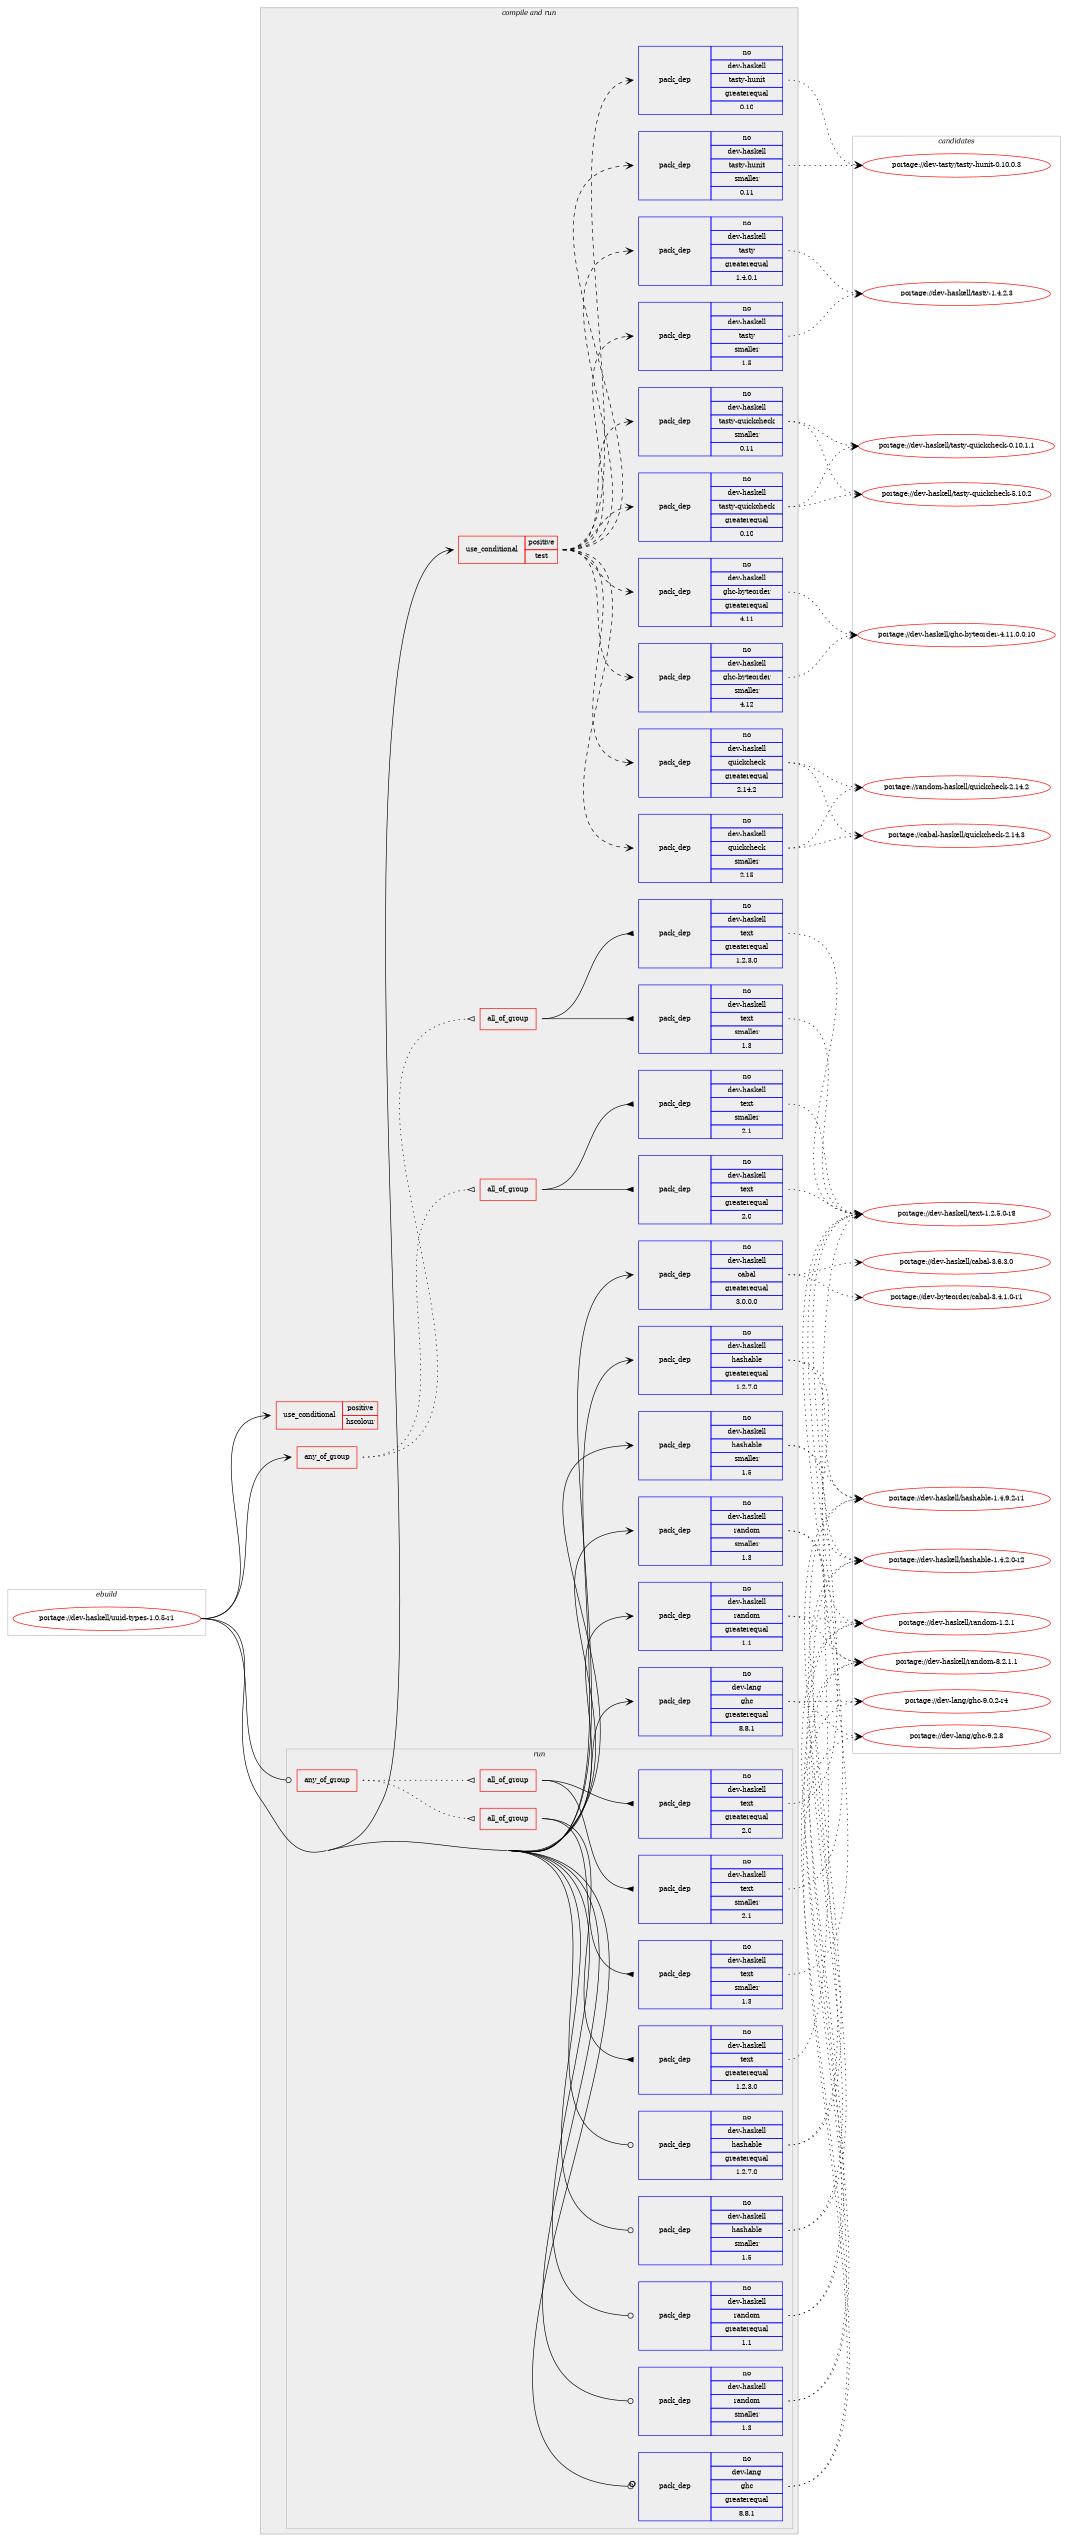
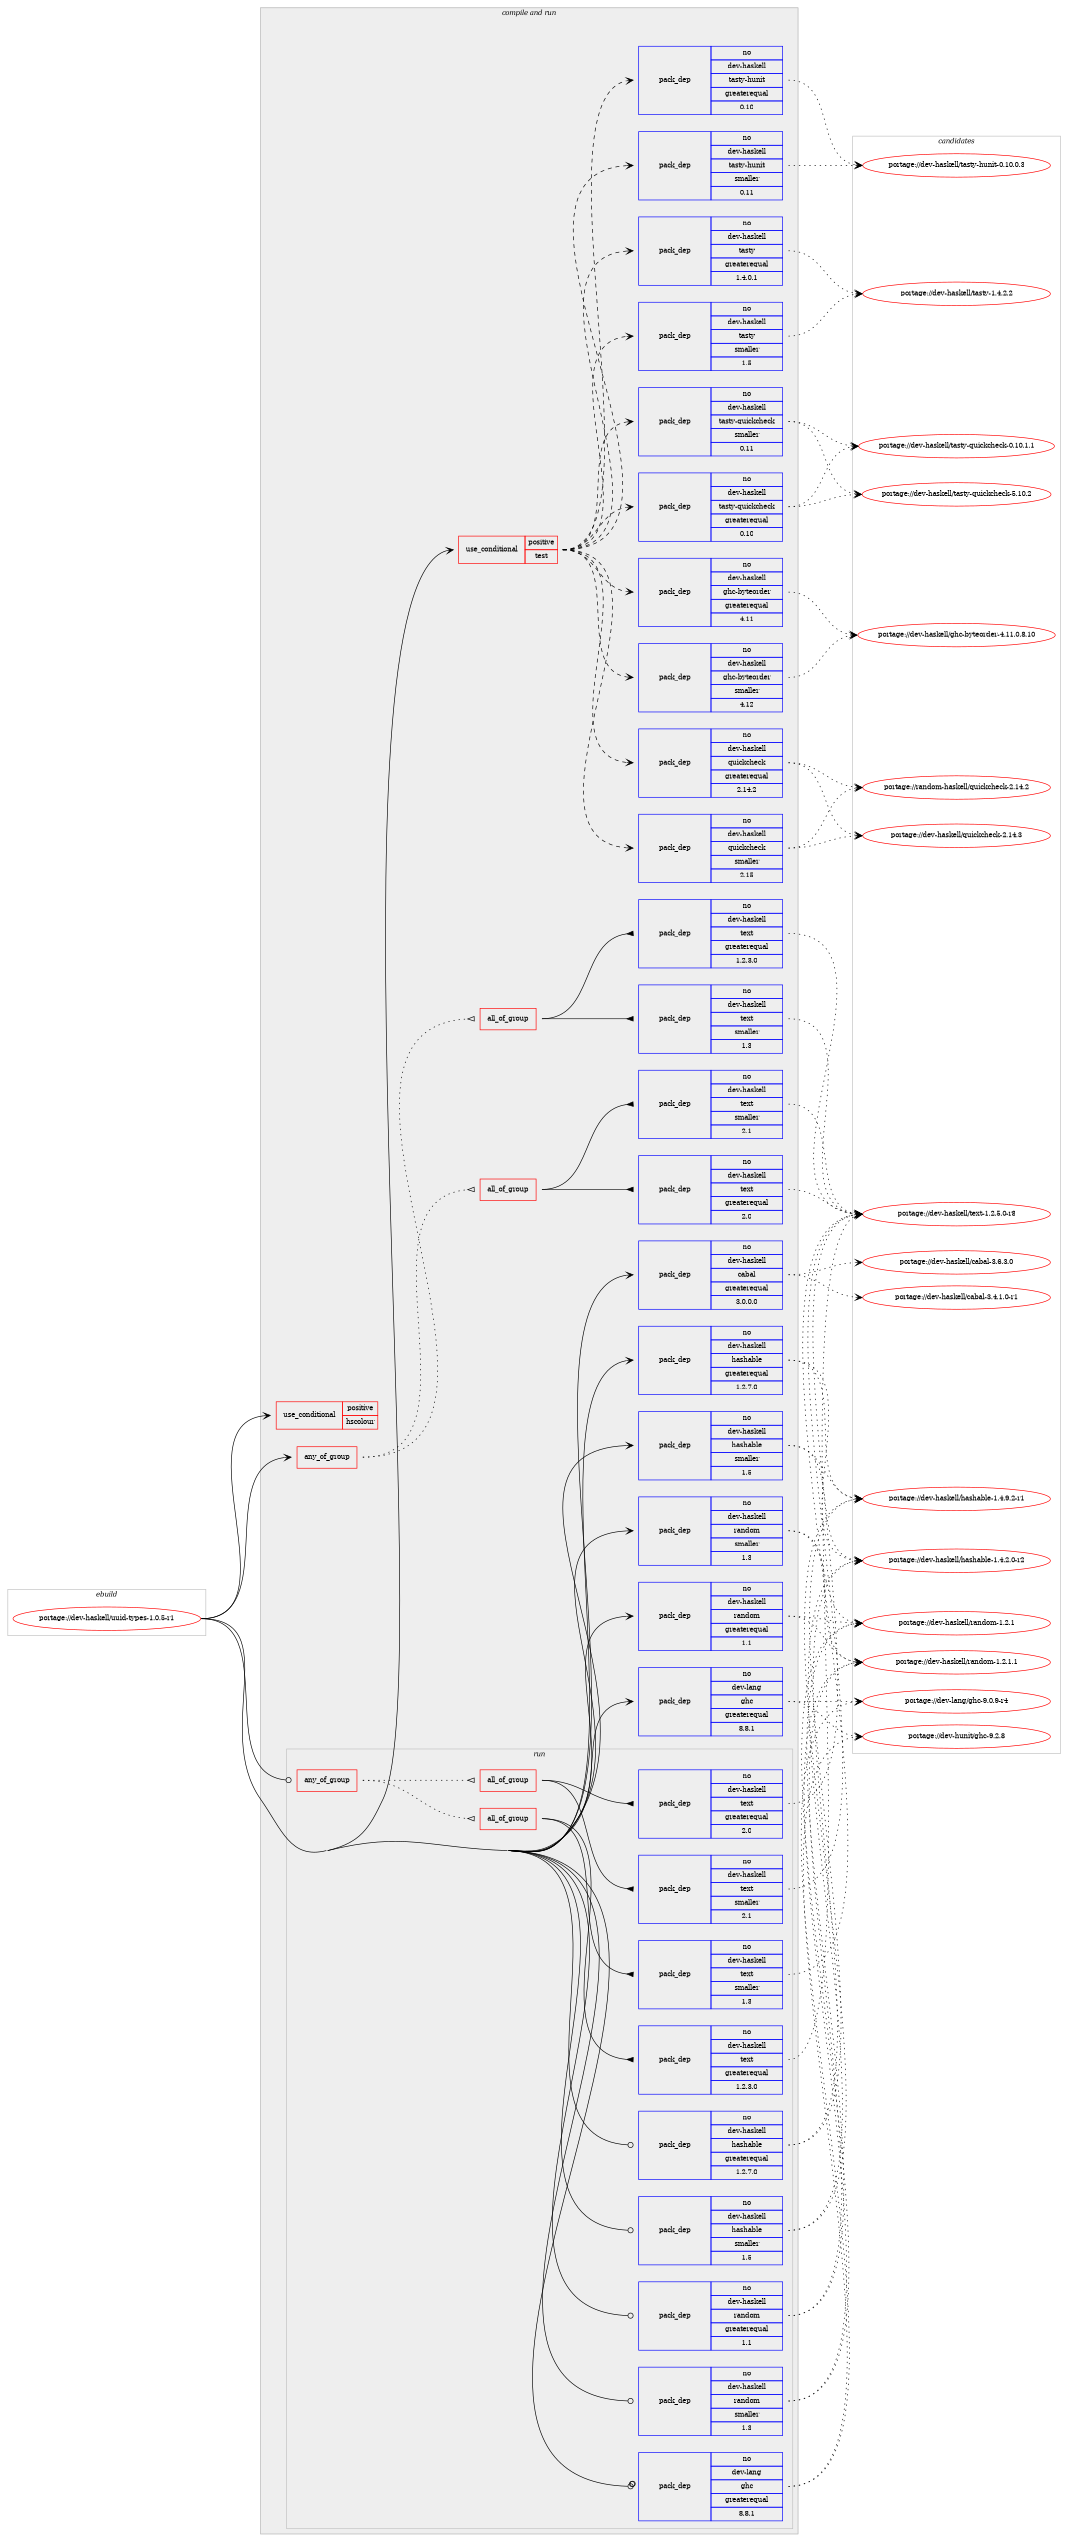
node "portage://dev-tasty/tasty-hunit-0.10.0.3": label "portage://dev-tasty/tasty-hunit-0.10.0.3" -> "portage://dev-haskell/tasty-hunit-0.10.0.3"
node "portage://dev-haskell/tasty-1.4.2.3": label "portage://dev-haskell/tasty-1.4.2.3" -> "portage://dev-haskell/tasty-1.4.2.2"
node "portage://dev-haskell/ghc-byteorder-4.11.0.0.10": label "portage://dev-haskell/ghc-byteorder-4.11.0.0.10" -> "portage://dev-haskell/ghc-byteorder-4.11.0.8.10"
node "portage://cabal-haskell/quickcheck-2.14.3": label "portage://cabal-haskell/quickcheck-2.14.3" -> "portage://dev-haskell/quickcheck-2.14.3"
node "portage://dev-byteorder/cabal-3.4.1.0-r1": label "portage://dev-byteorder/cabal-3.4.1.0-r1" -> "portage://dev-haskell/cabal-3.4.1.0-r1"
node "portage://dev-haskell/random-8.2.1.1": label "portage://dev-haskell/random-8.2.1.1" -> "portage://dev-haskell/random-1.2.1.1"
node "portage://dev-lang/ghc-9.0.2-r4": label "portage://dev-lang/ghc-9.0.2-r4" -> "portage://dev-lang/ghc-9.0.9-r4"
node "portage://dev-lang/ghc-9.2.8": label "portage://dev-lang/ghc-9.2.8" -> "portage://dev-hunit/ghc-9.2.8"
